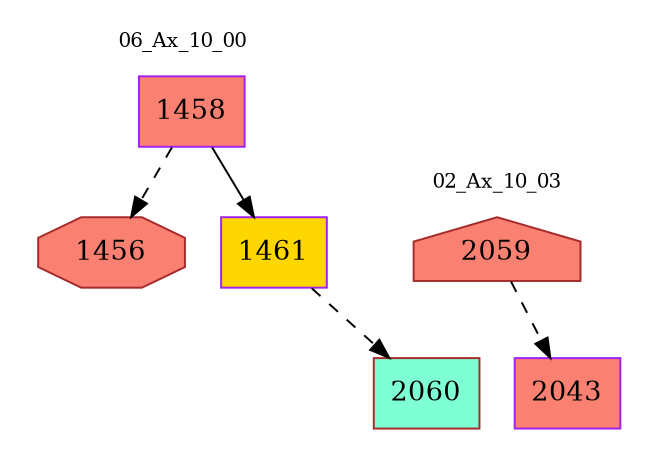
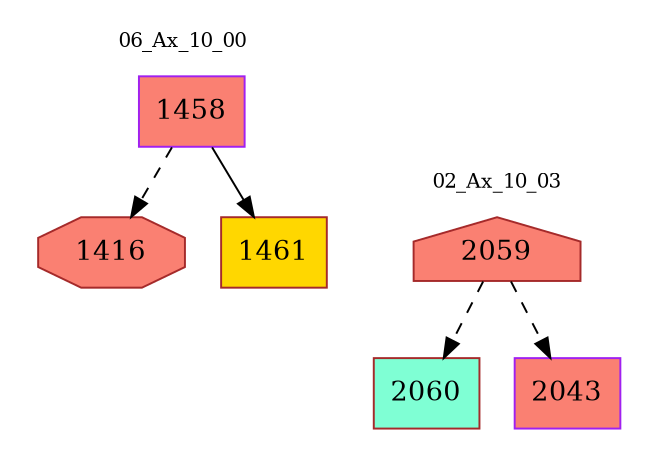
node "1456": label "1456" -> "1416"
node "1461": color purple -> brown
edge "1461" -> "2060": now "2059" -> "2060"
